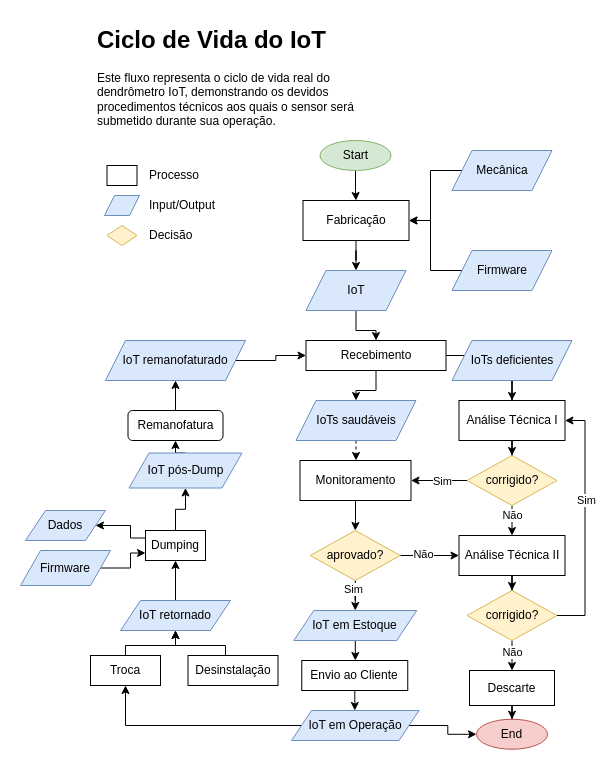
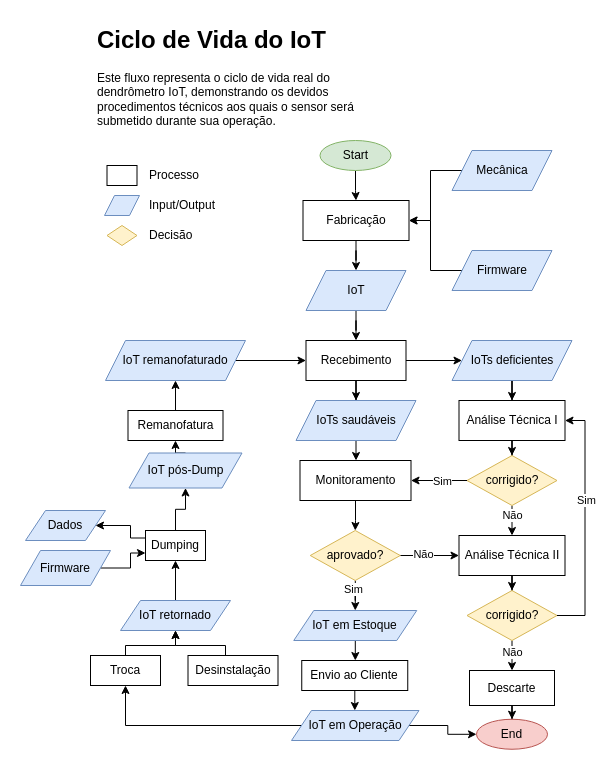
node "Recebimento": size 140x30 -> 100x40
node "Remanofatura": shape rounded rectangle -> rectangle
edge "IoTs saudáveis" -> "Monitoramento": style dashed -> solid
